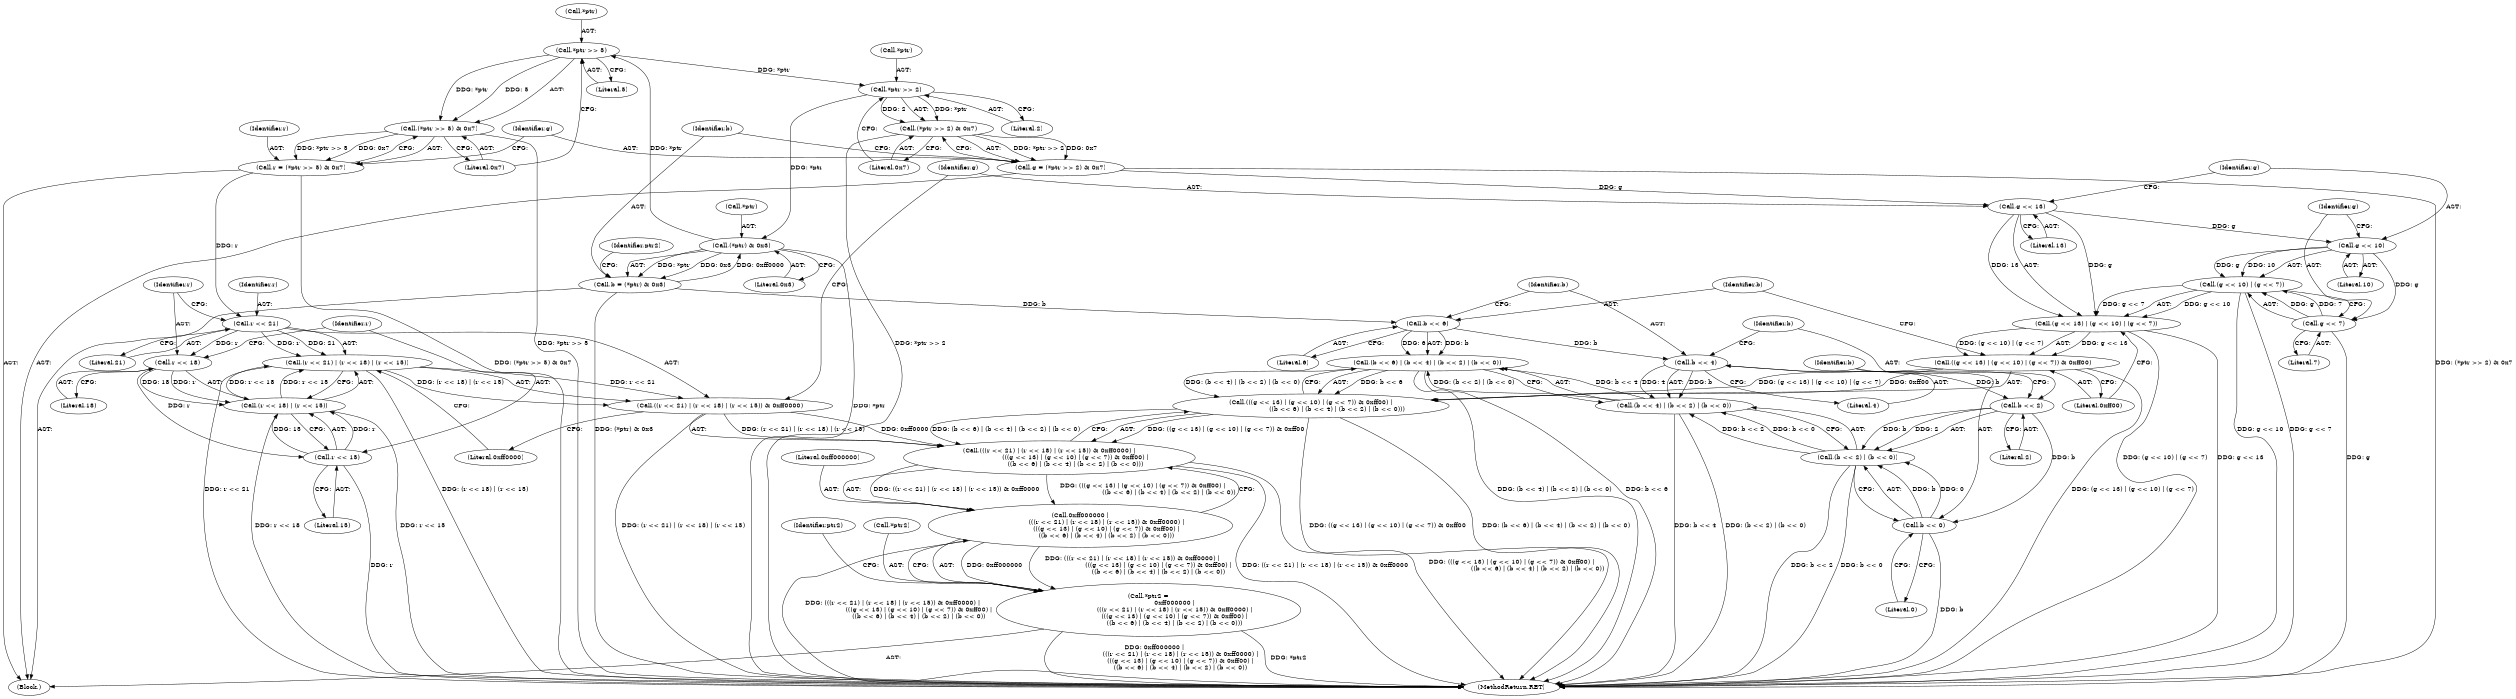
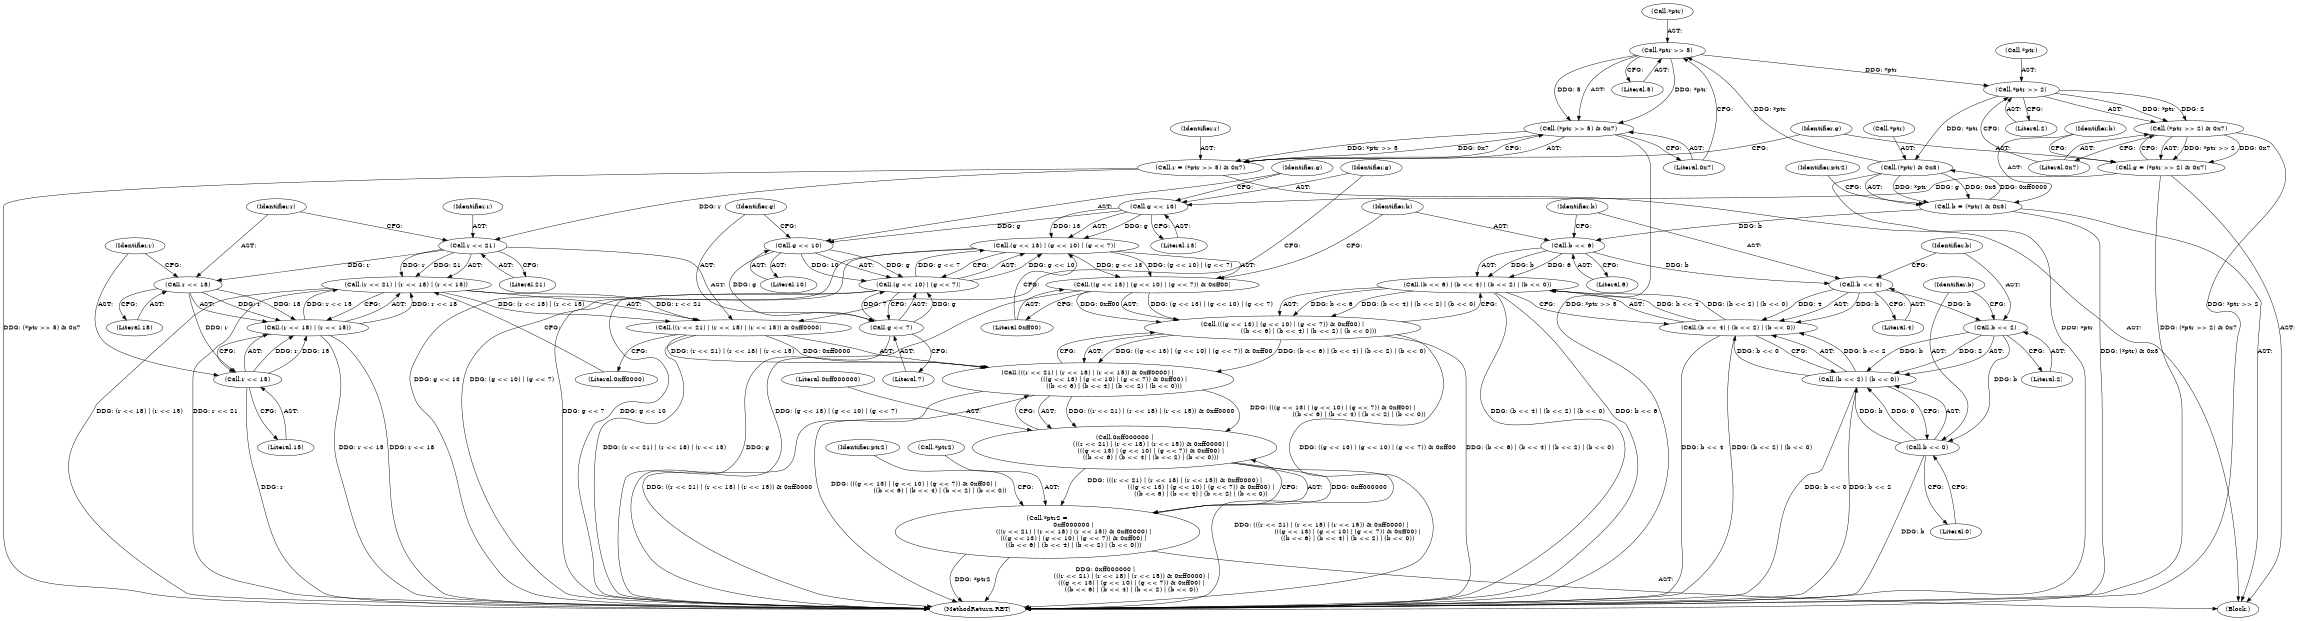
edge "(Call,(g << 13) | (g << 10) | (g << 7))" -> "(Call,(g << 10) | (g << 7))": added, label "CFG:"
node "(Literal,0x3)": removed
